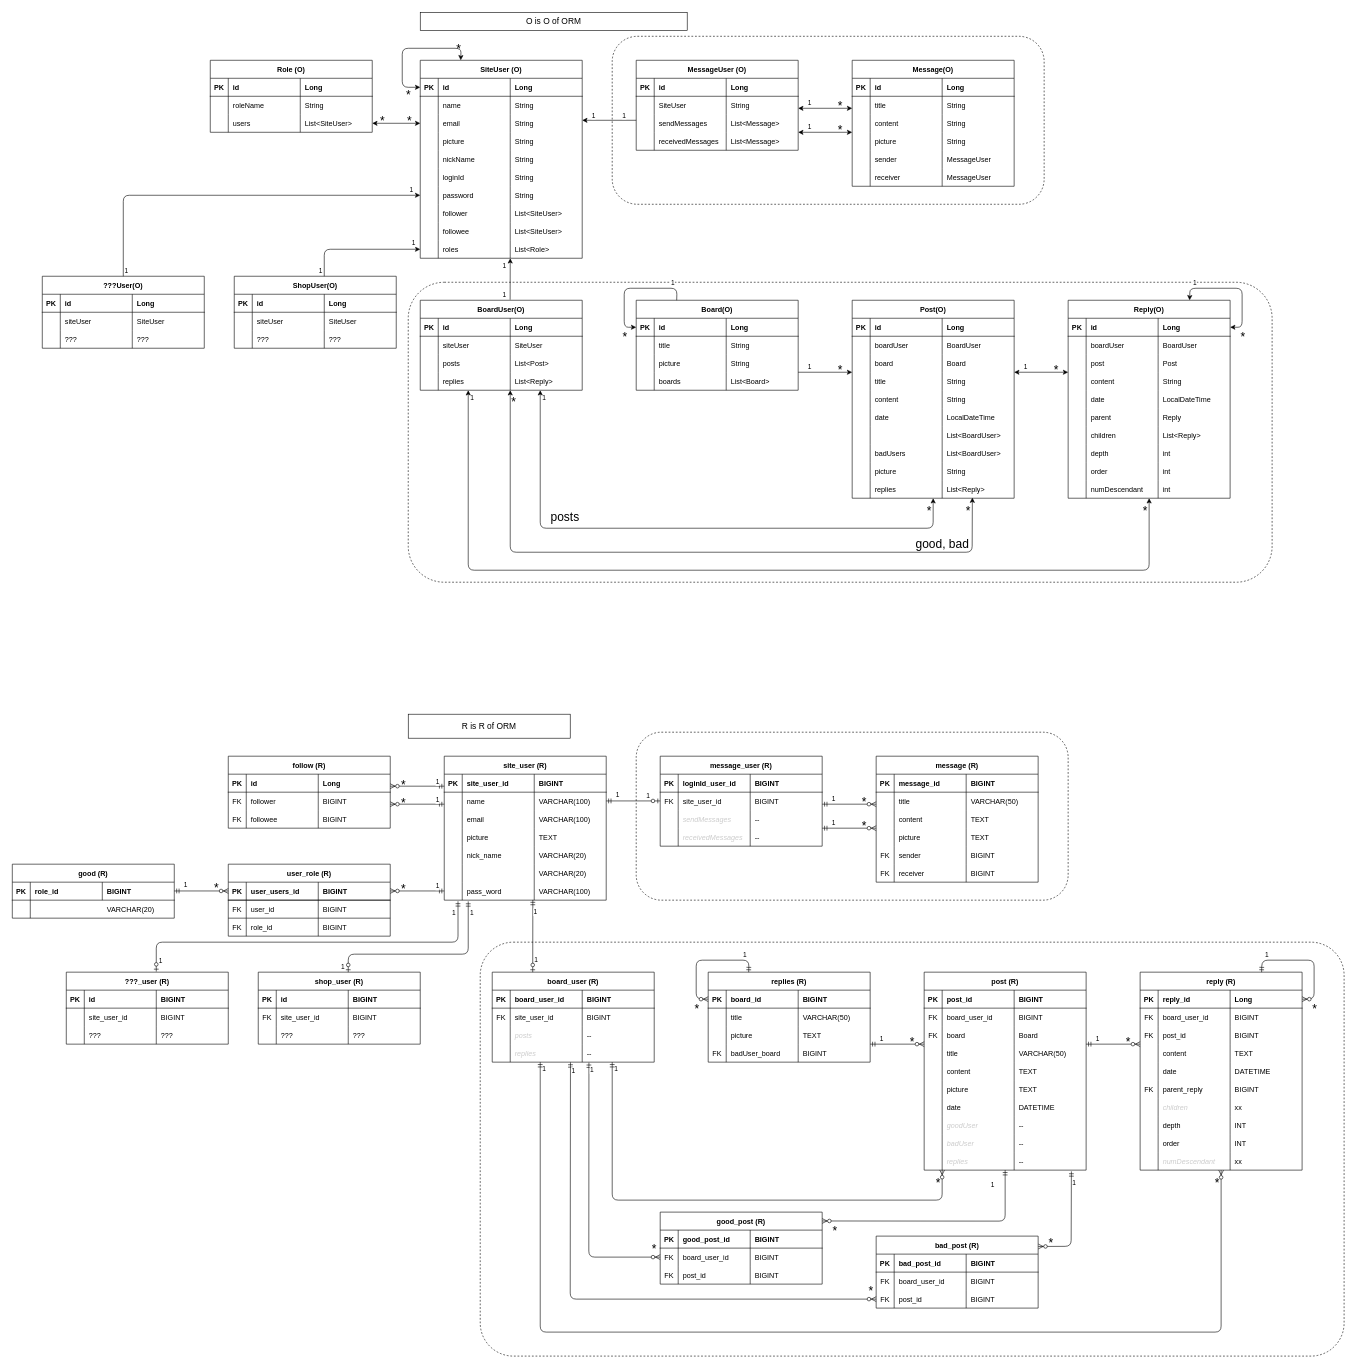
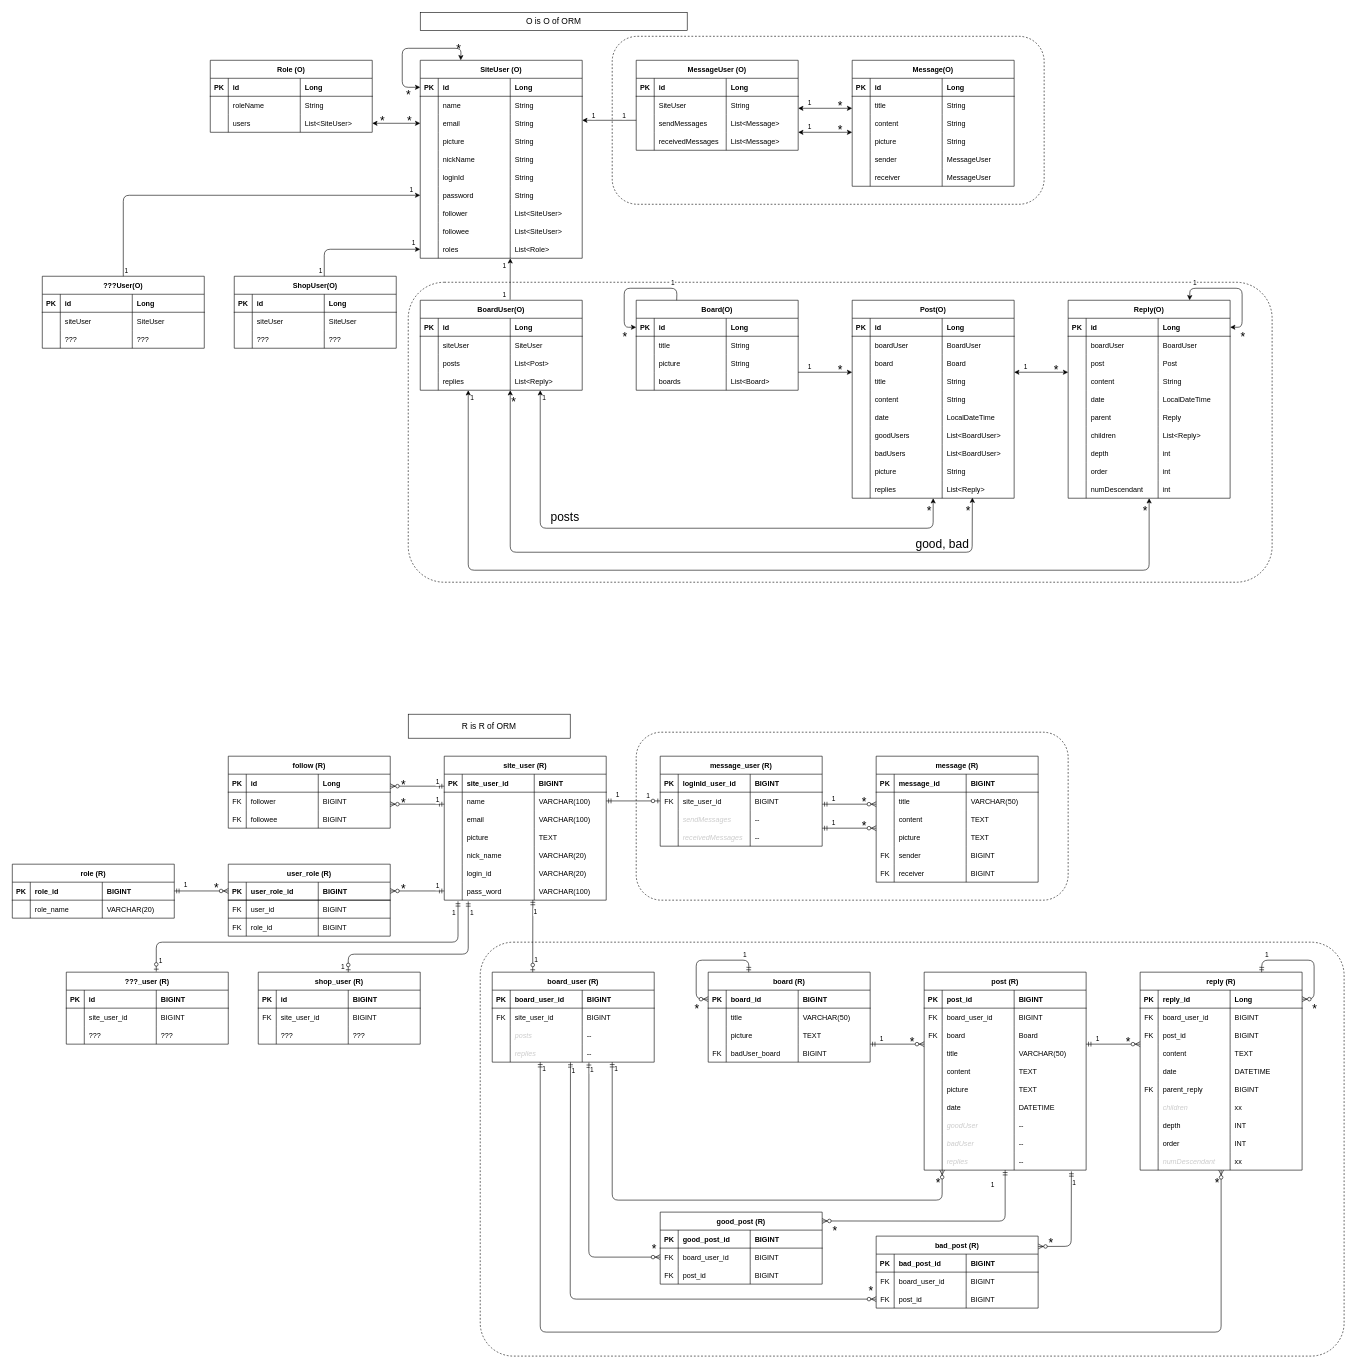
node "goodUsers": added
node "login_id": added
node "good (R)": label "good (R)" -> "role (R)"
node "user_users_id": label "user_users_id" -> "user_role_id"
node "role_name": added
node "replies (R)": label "replies (R)" -> "board (R)"
